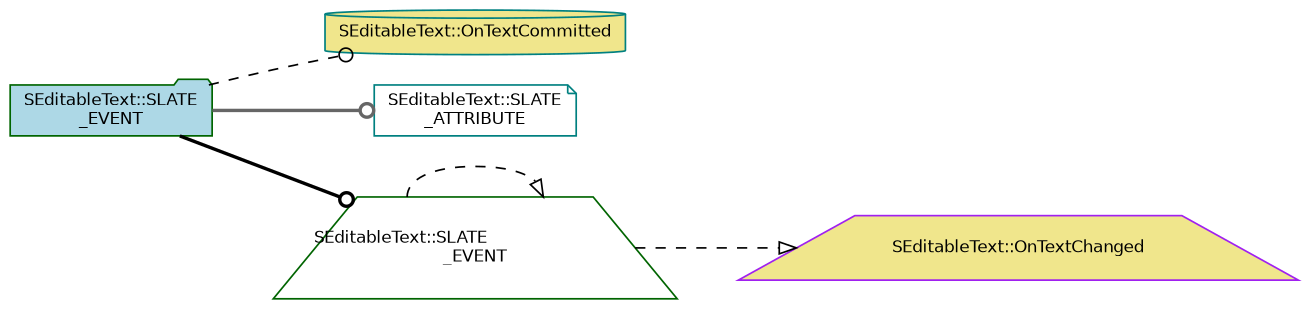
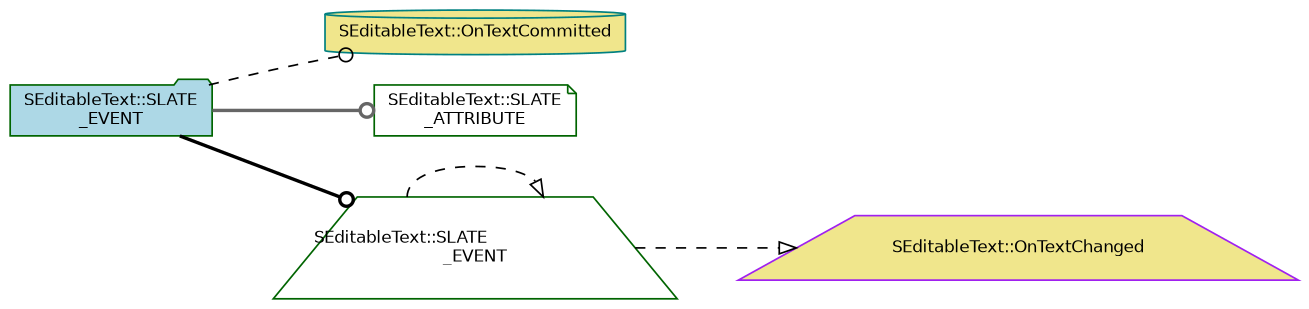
node "SEditableText::SLATE _ATTRIBUTE": color teal -> darkgreen
